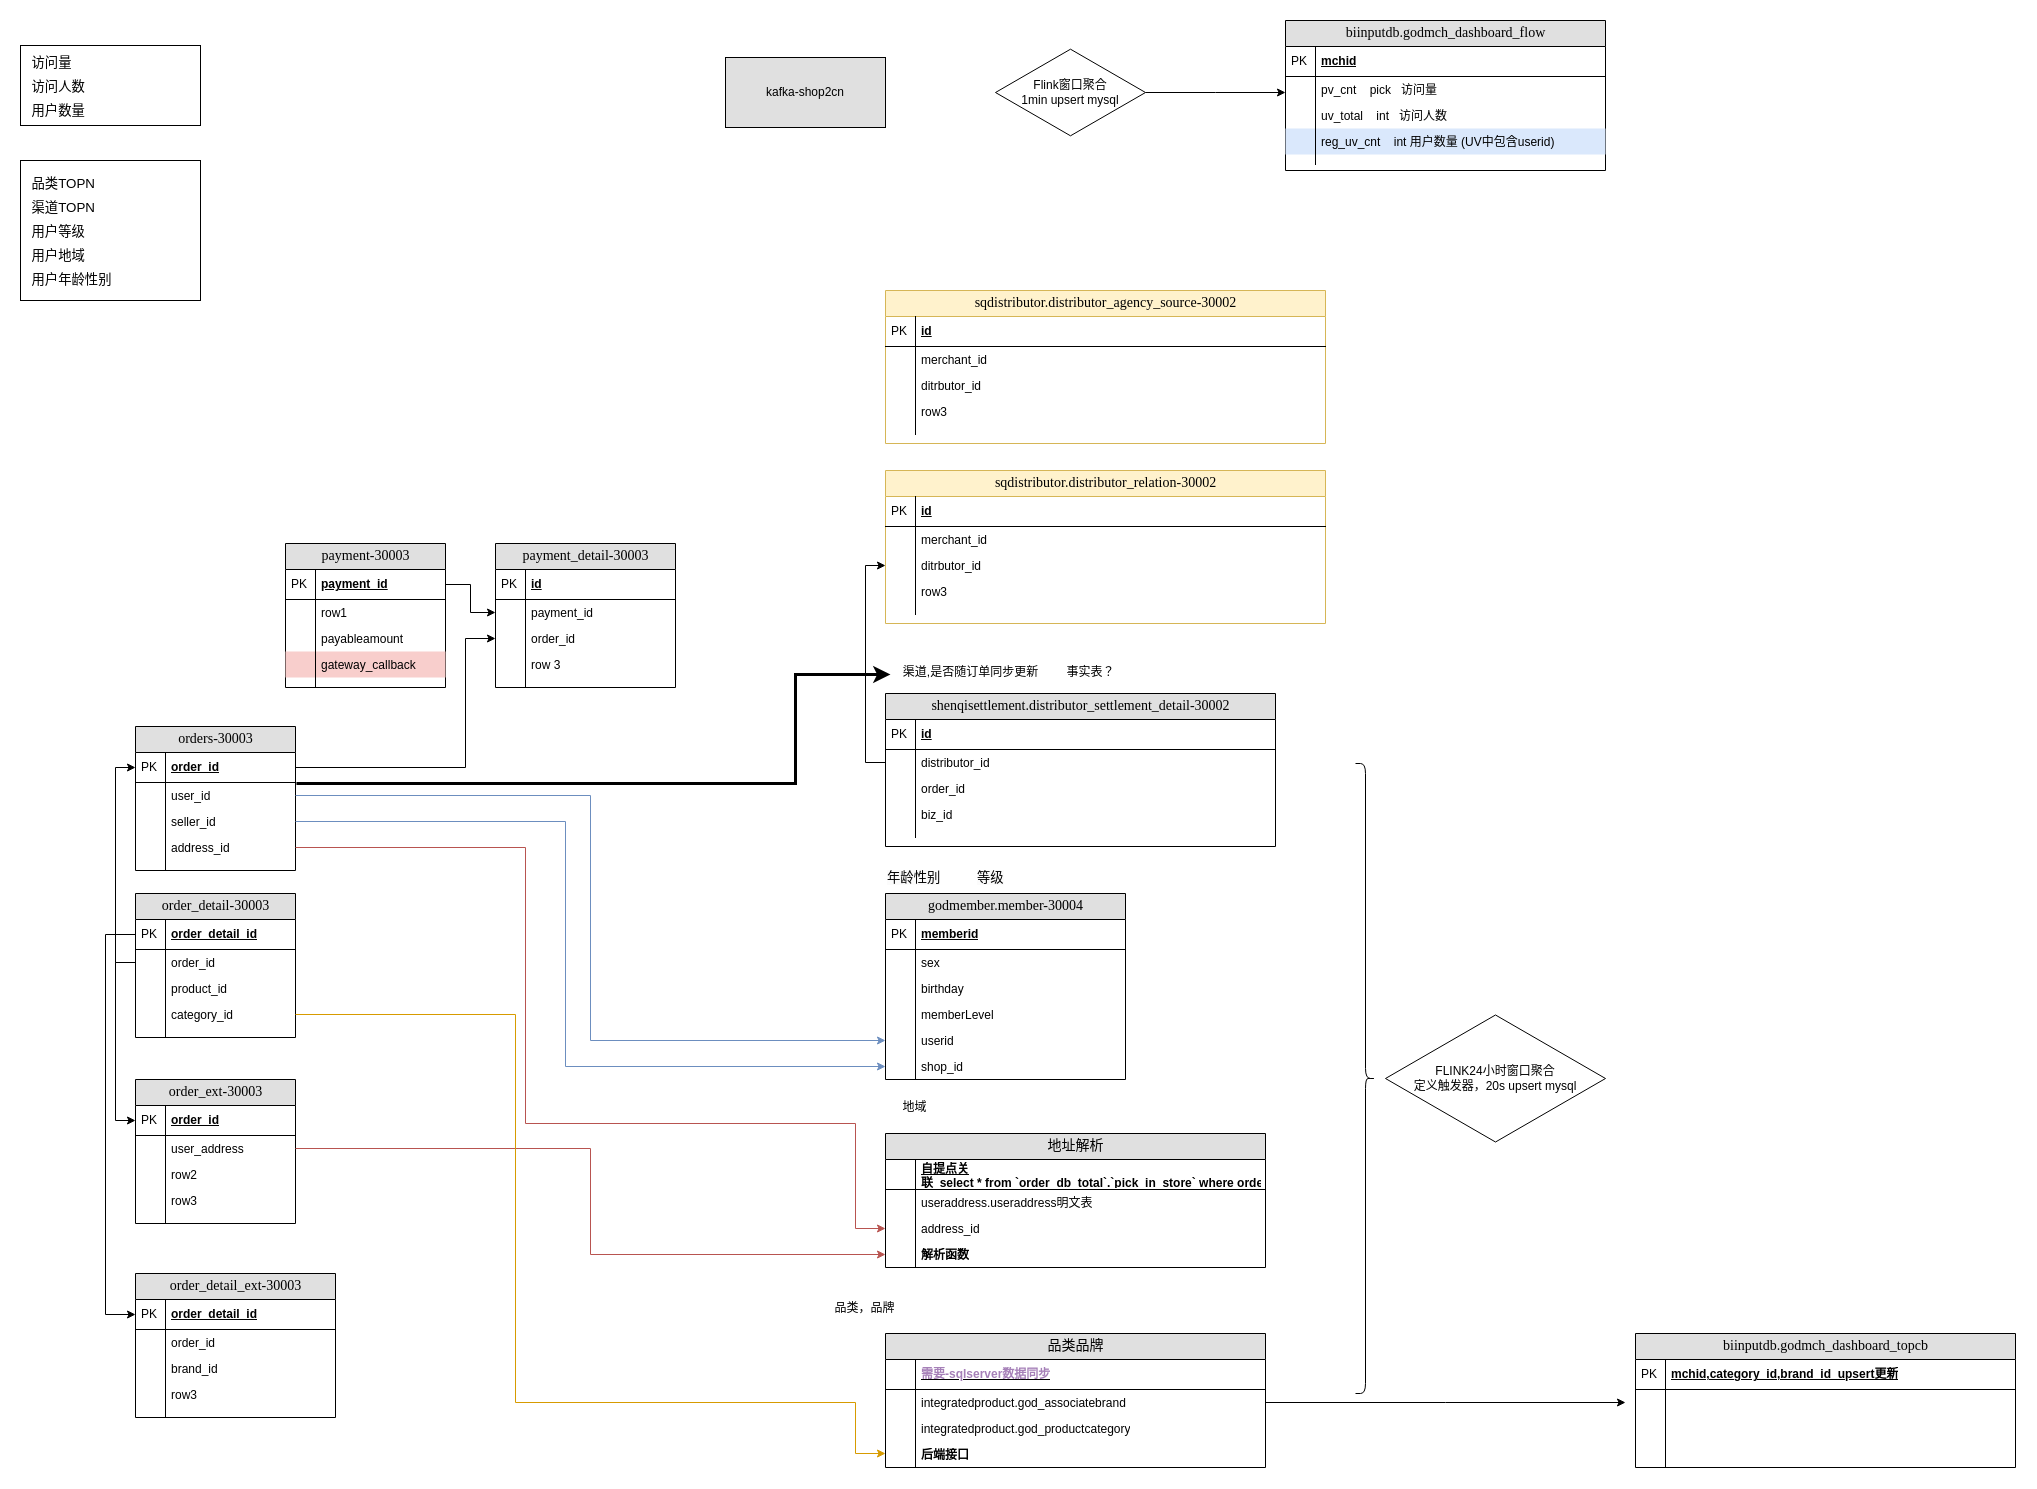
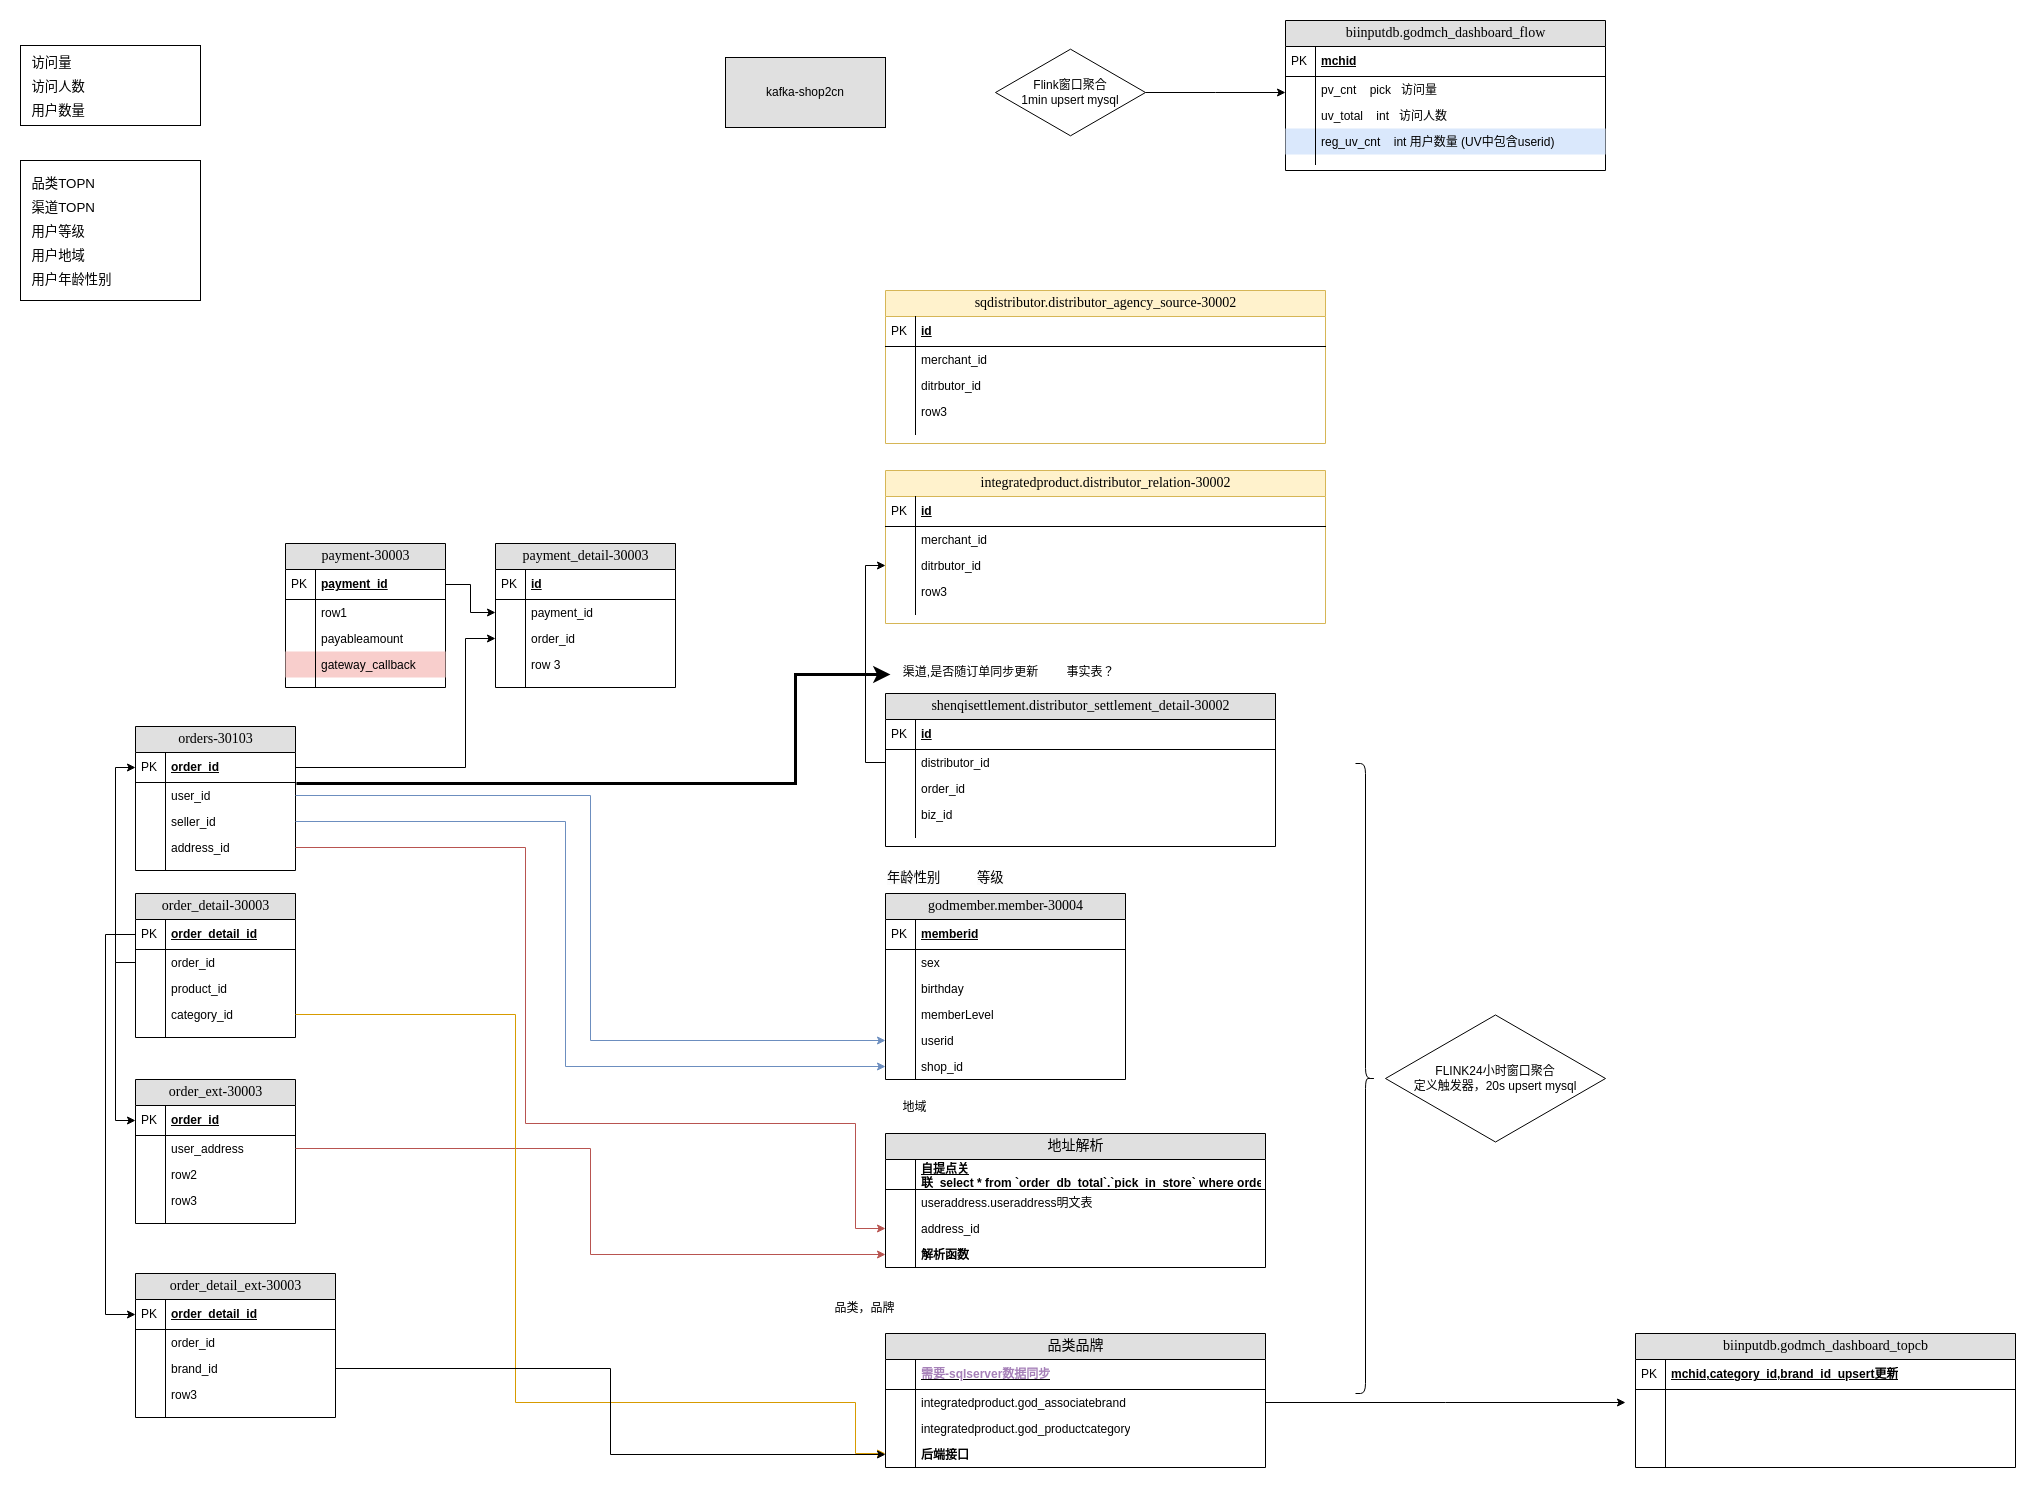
node "sqdistributor.distributor_relation-30002": label "sqdistributor.distributor_relation-30002" -> "integratedproduct.distributor_relation-30002"
node "orders-30003": label "orders-30003" -> "orders-30103"
edge "brand_id" -> "后端接口": added
